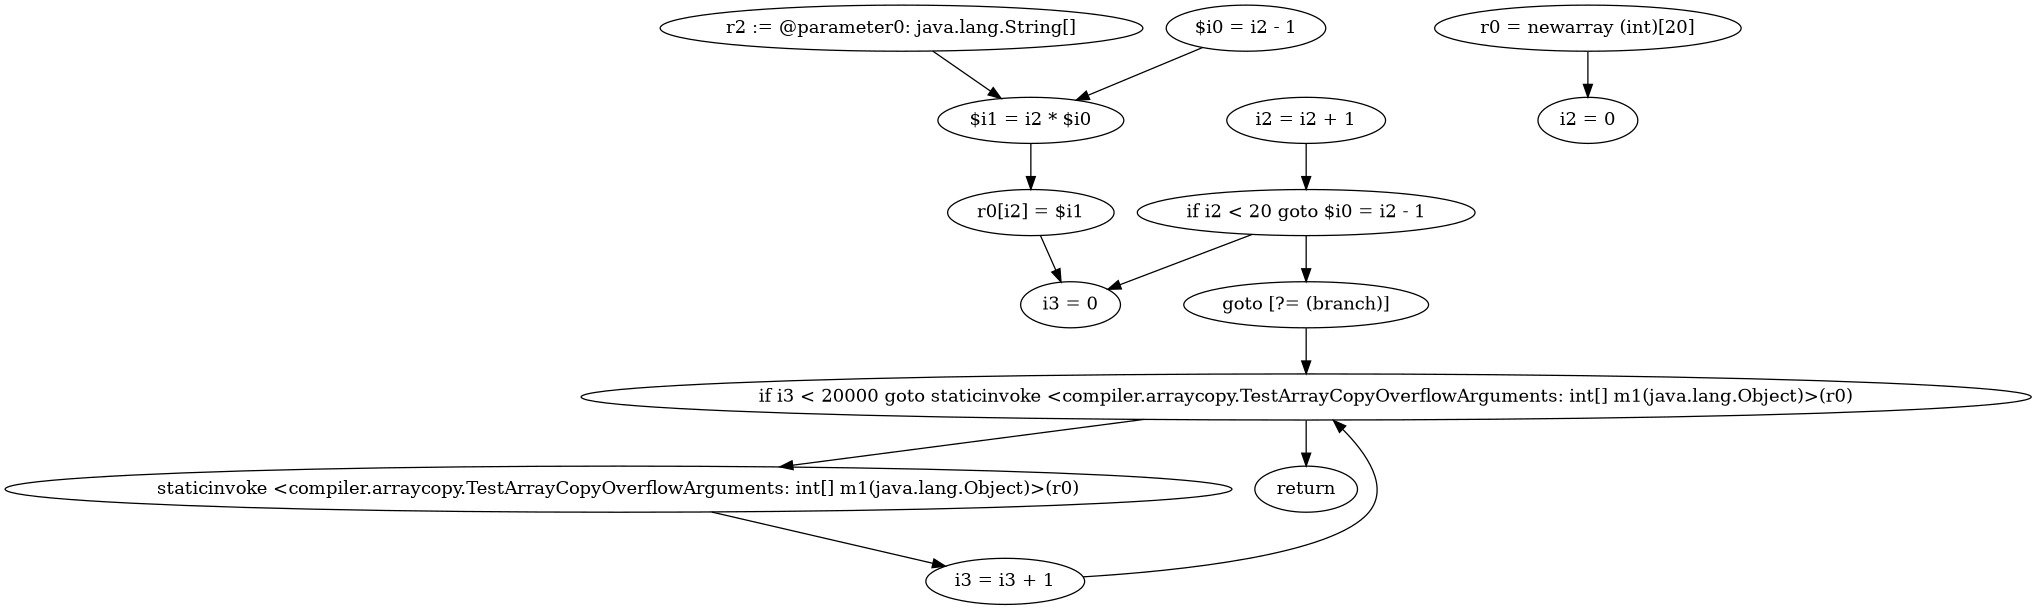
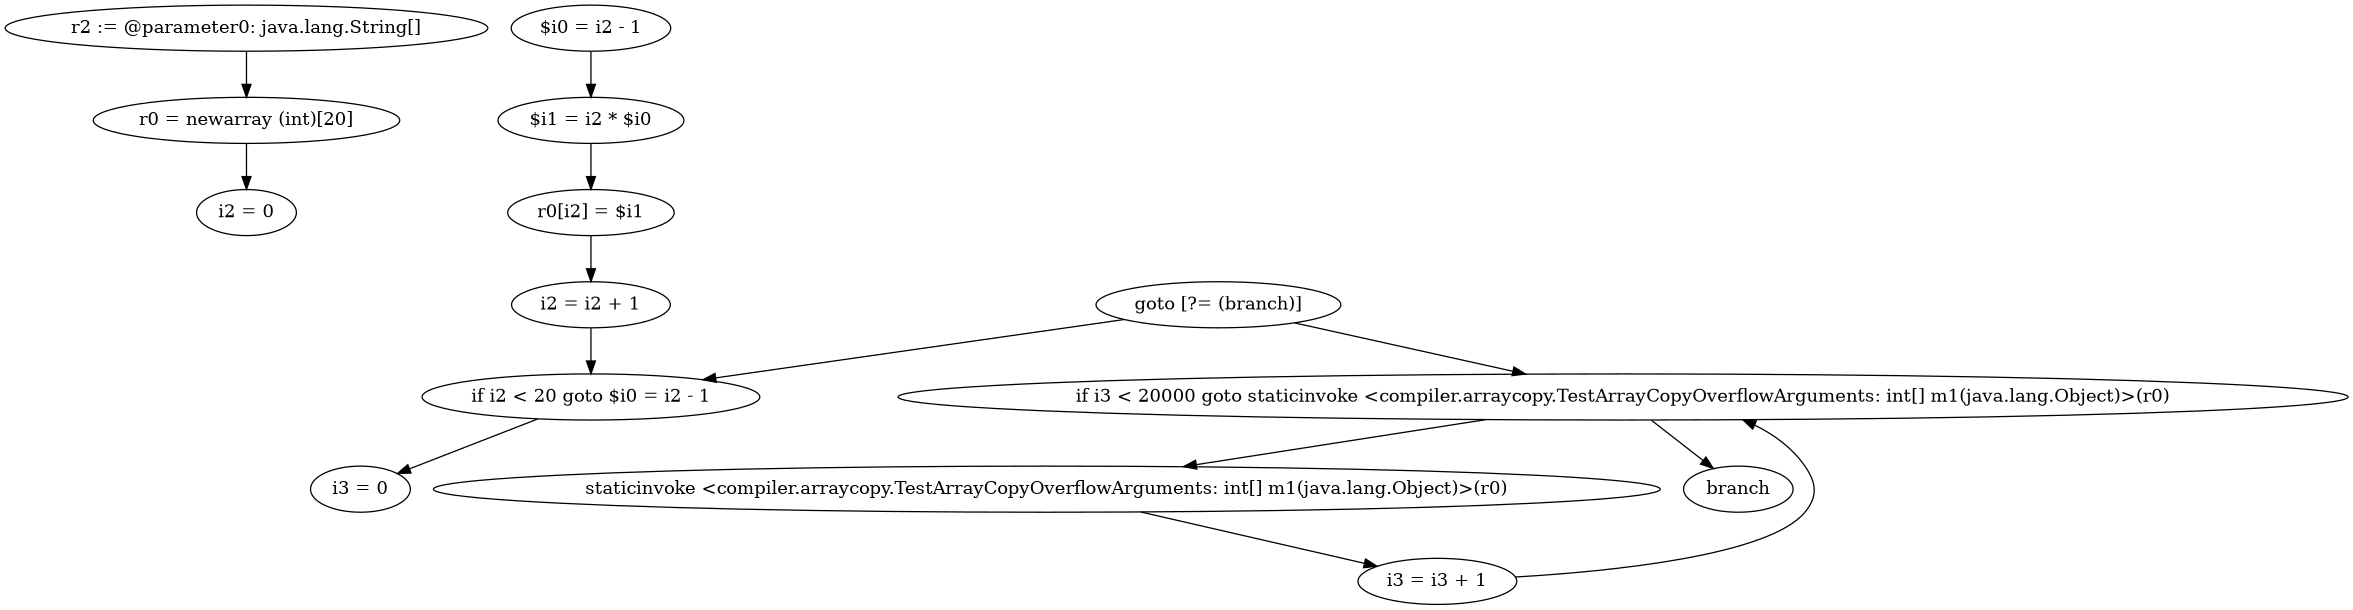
edge "r2 := @parameter0: java.lang.String[]" -> "$i1 = i2 * $i0": now "r2 := @parameter0: java.lang.String[]" -> "r0 = newarray (int)[20]"
edge "if i2 < 20 goto $i0 = i2 - 1" -> "goto [?= (branch)]": reversed
edge "r0[i2] = $i1" -> "i3 = 0": now "r0[i2] = $i1" -> "i2 = i2 + 1"
node "return": label "return" -> "branch"
